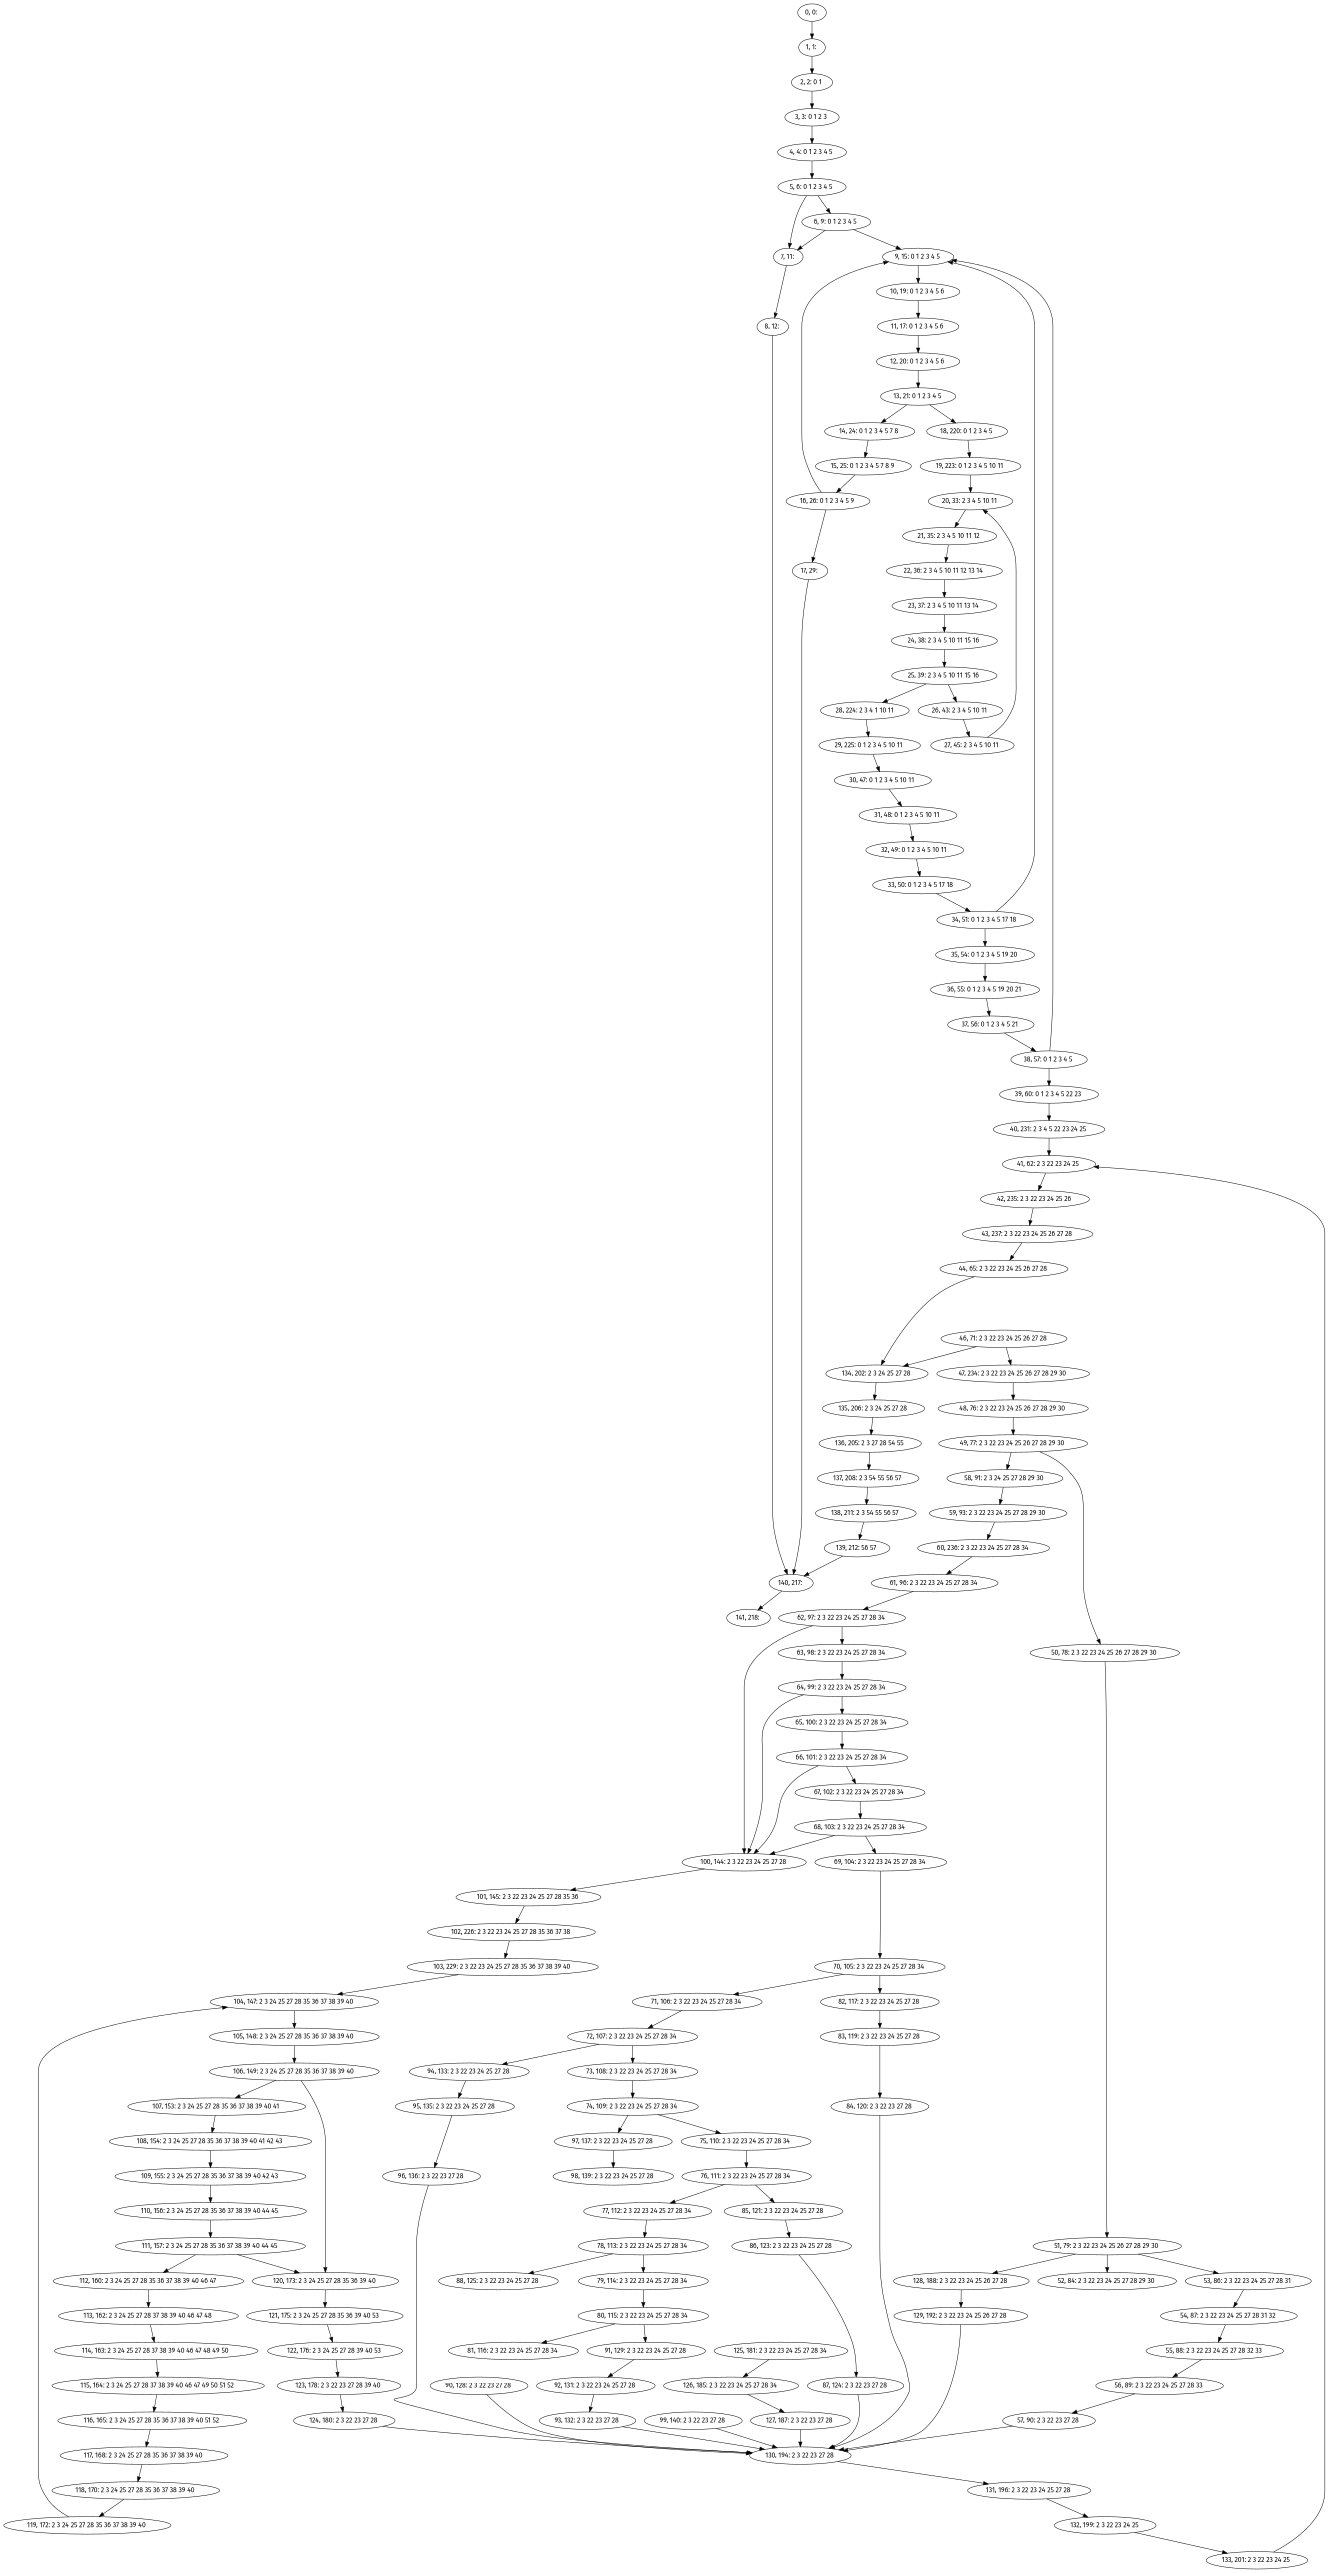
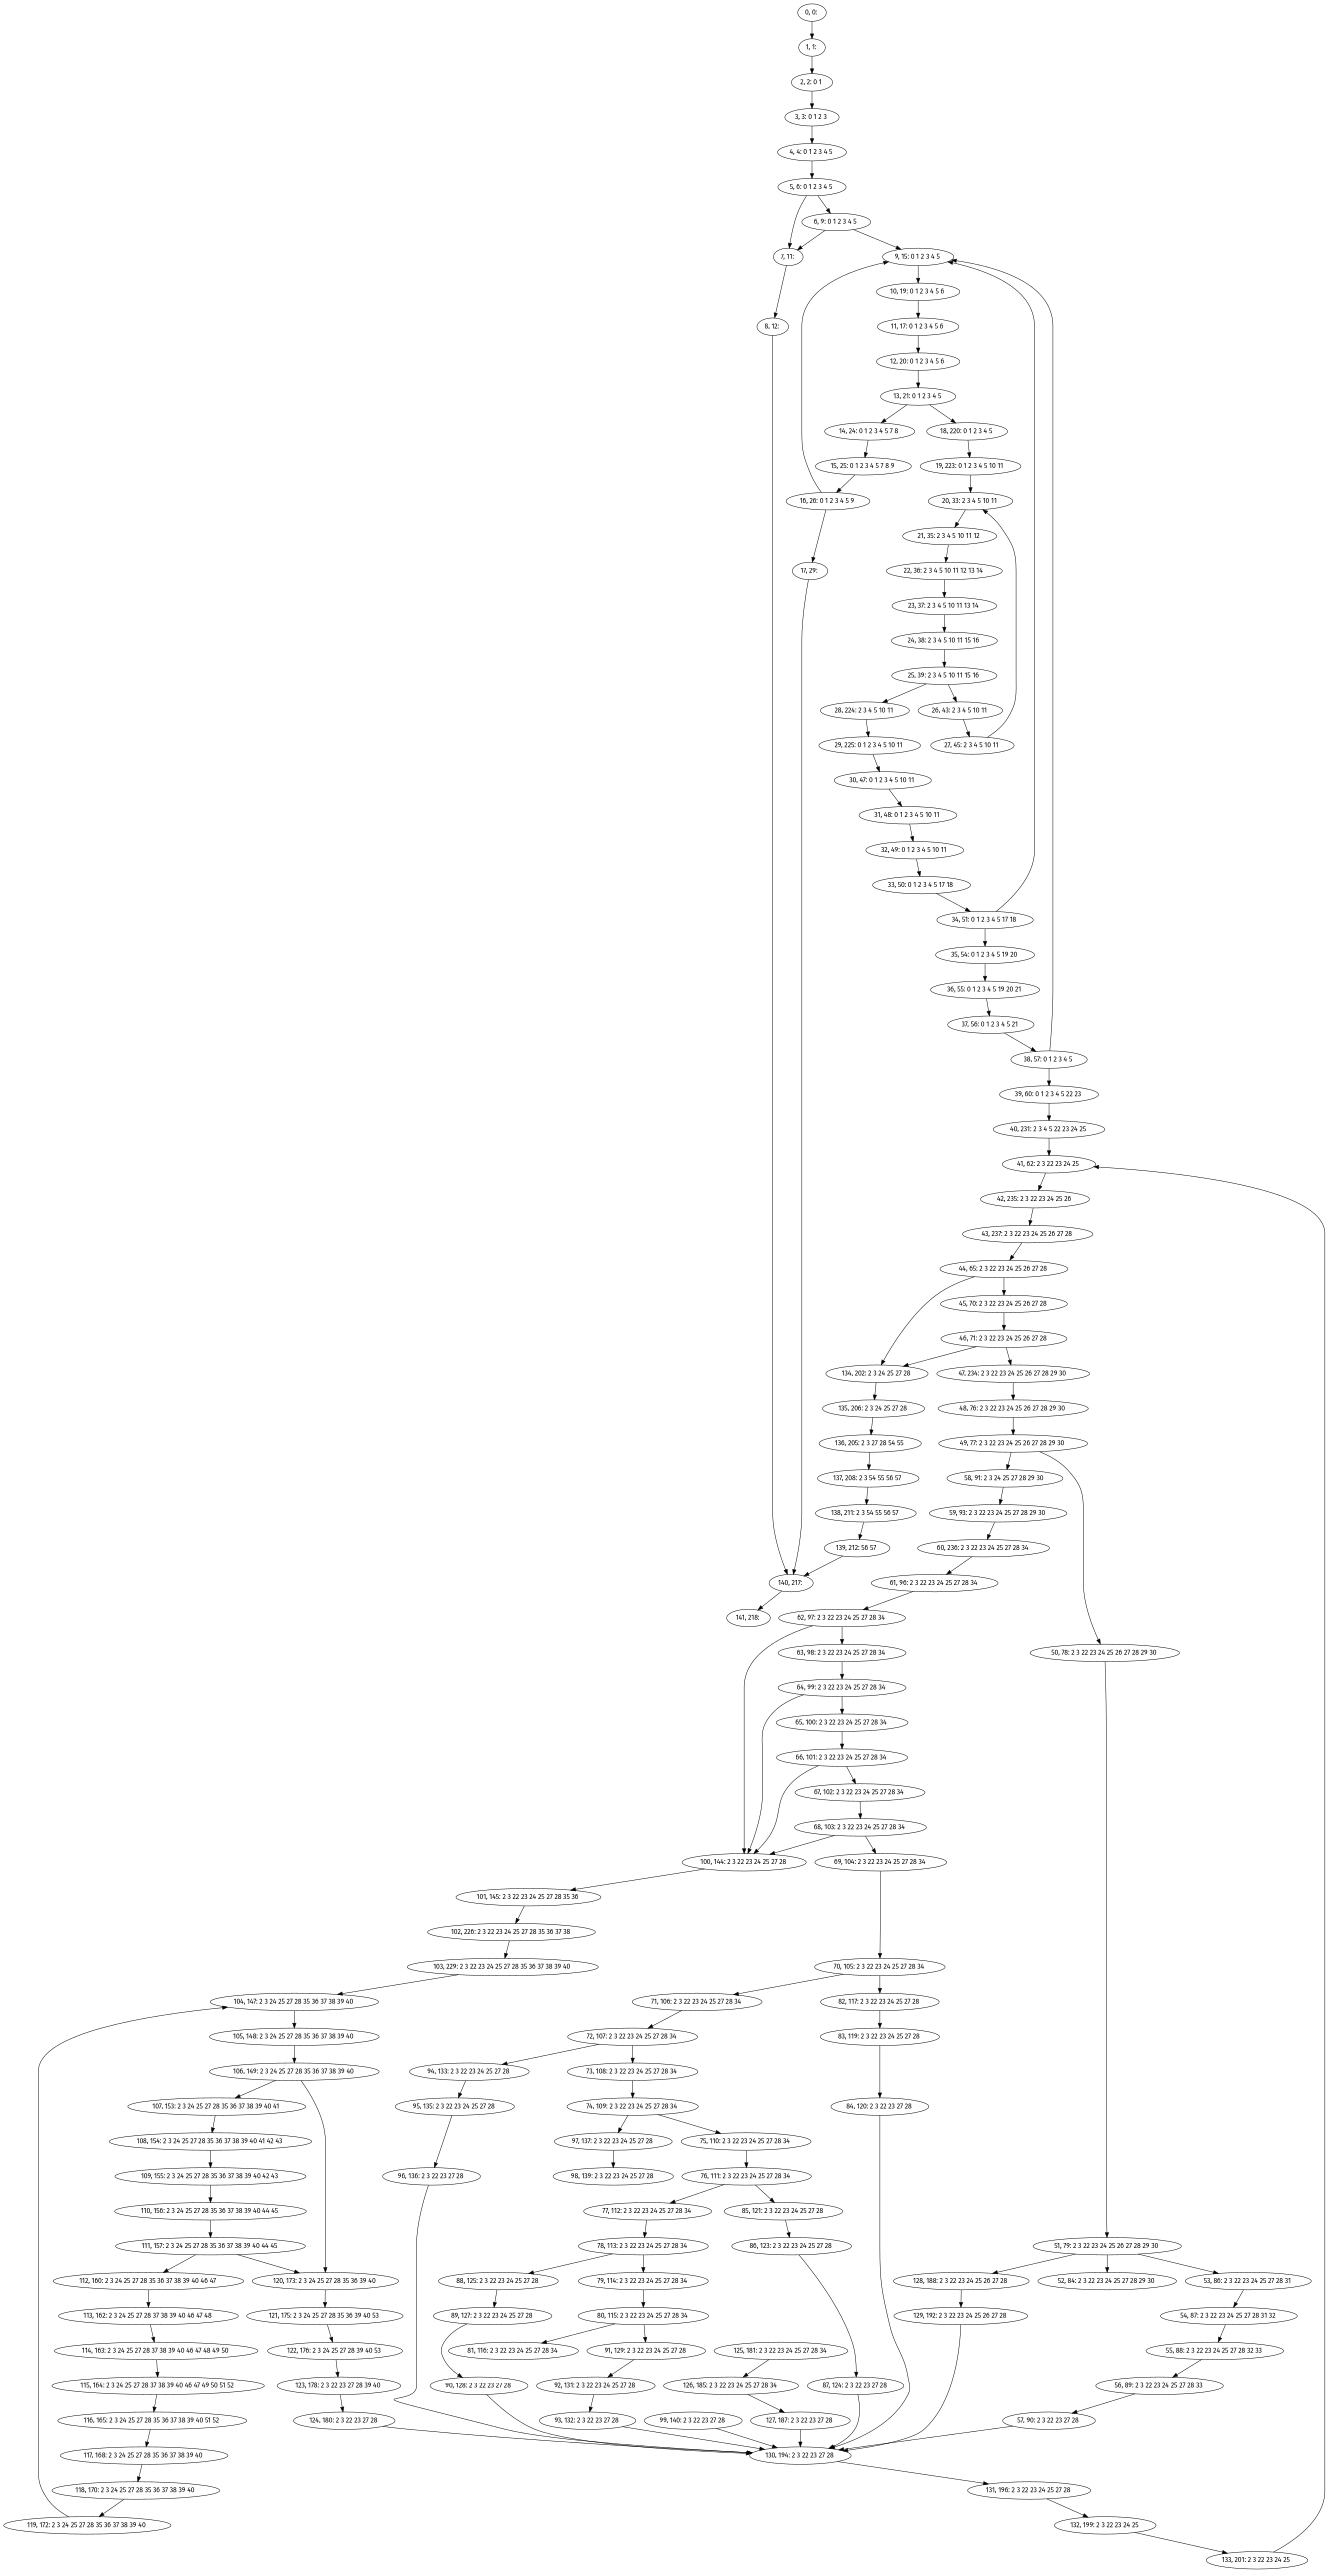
node "28, 224: 2 3 4 1 10 11": label "28, 224: 2 3 4 1 10 11" -> "28, 224: 2 3 4 5 10 11"
node "45, 70: 2 3 22 23 24 25 26 27 28": added
node "89, 127: 2 3 22 23 24 25 27 28": added
